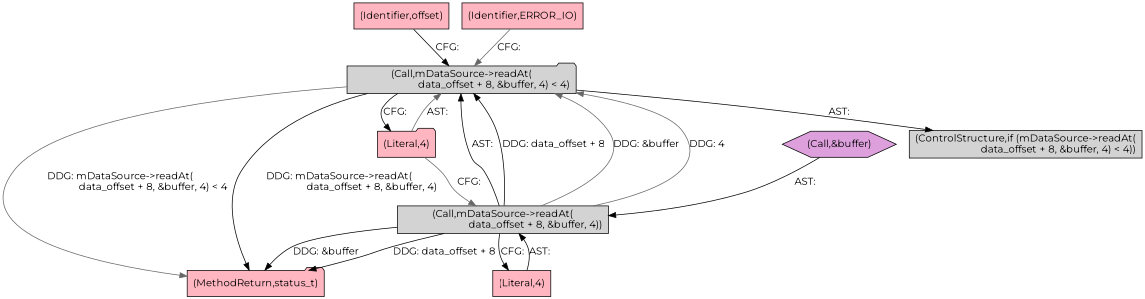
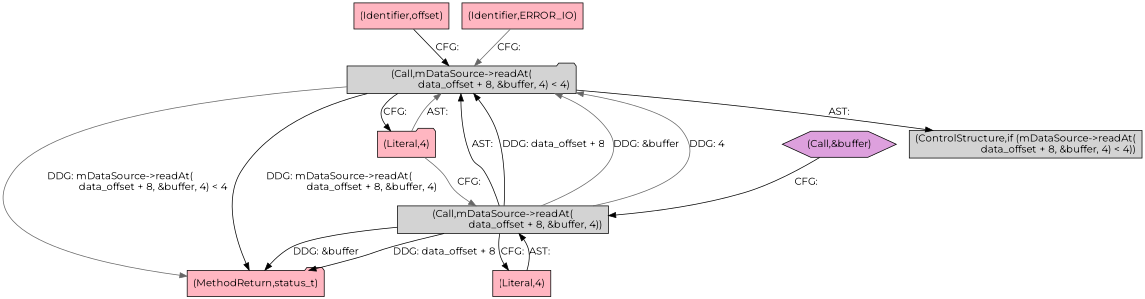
edge "(Call,&buffer)" -> "(Call,mDataSource->readAt( data_offset + 8, &buffer, 4))": label "AST: " -> "CFG: "
